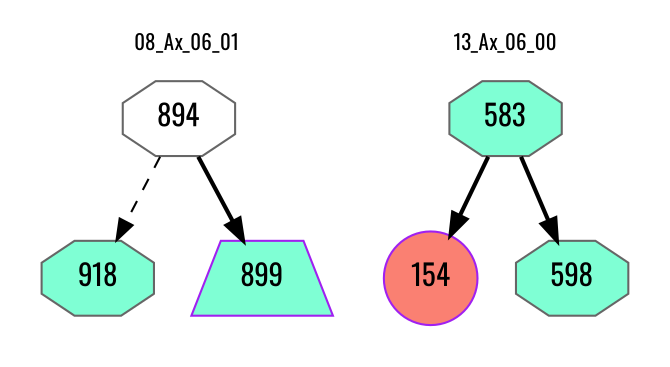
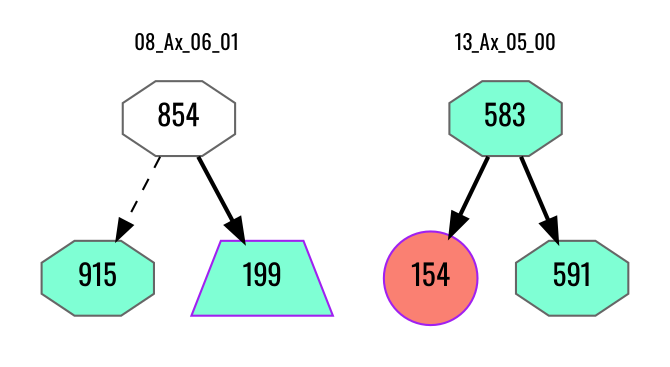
cluster "13_Ax_06_00": label "13_Ax_06_00" -> "13_Ax_05_00"
node "894": label "894" -> "854"
node "918": label "918" -> "915"
node "899": label "899" -> "199"
node "598": label "598" -> "591"
